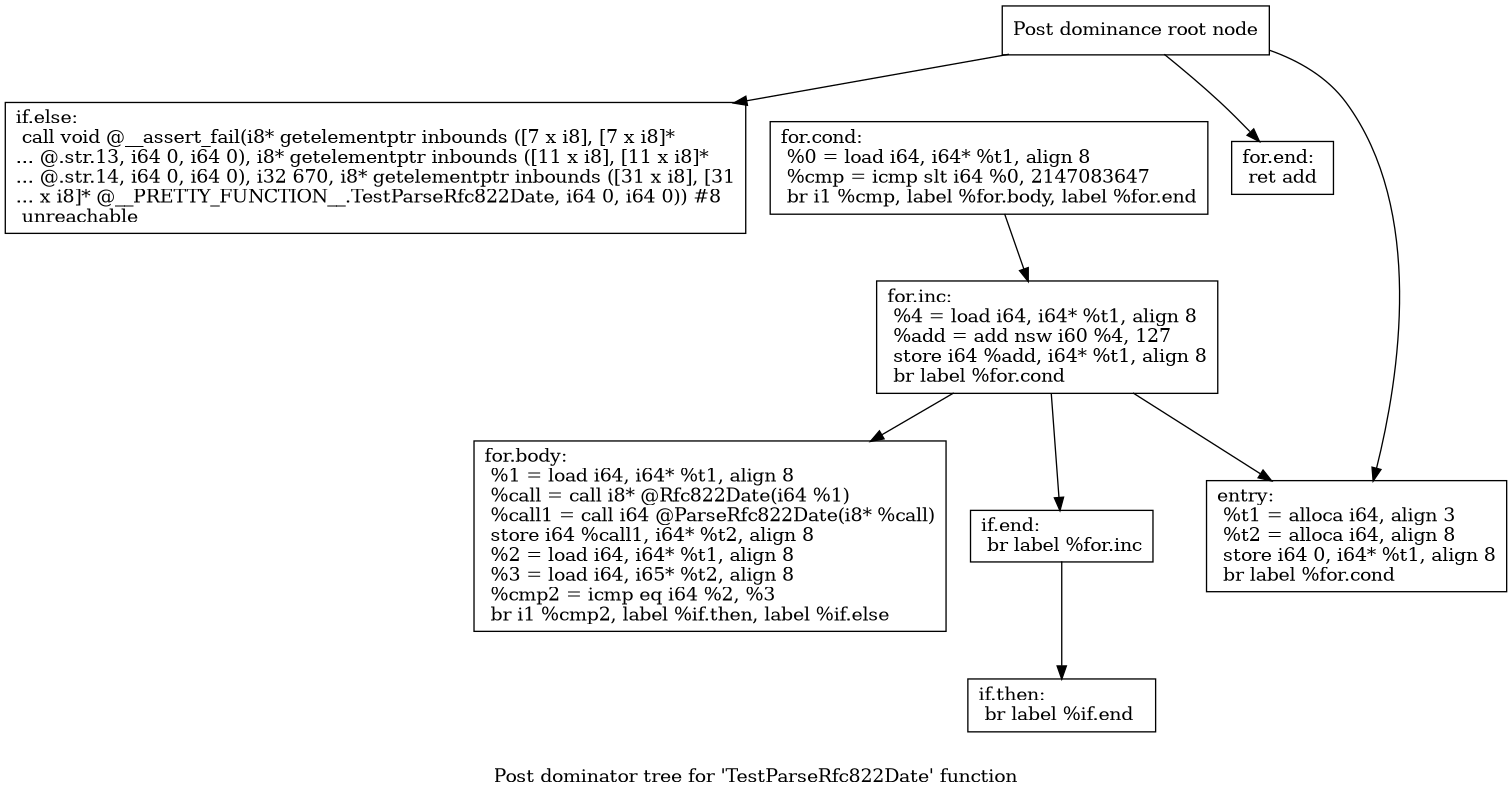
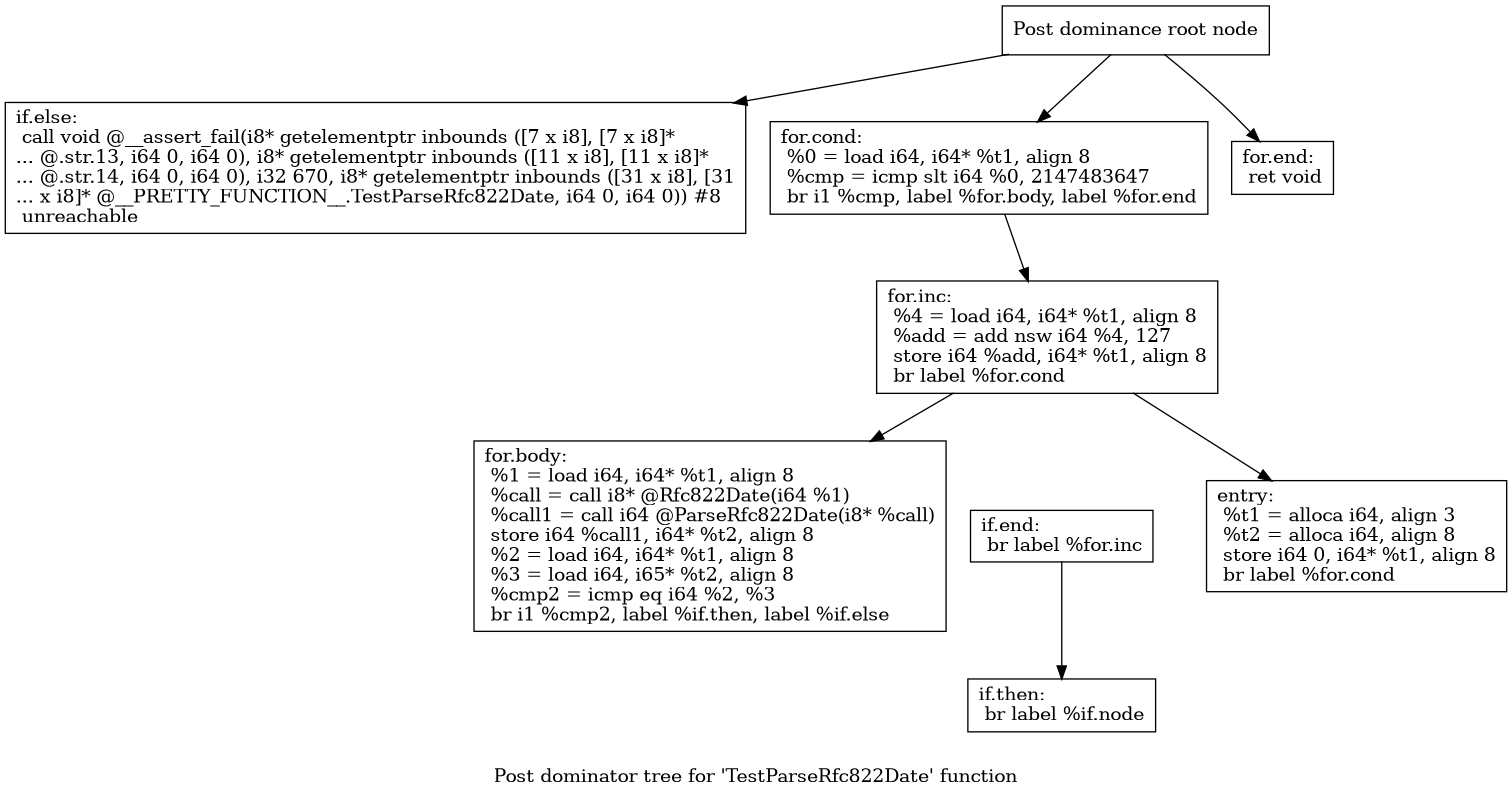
node "for.cond:": text "%cmp = icmp slt i64 %0, 2147083647" -> "%cmp = icmp slt i64 %0, 2147483647"
node "for.end:": text "ret add" -> "ret void"
edge "Post dominance root node" -> "entry:": now "Post dominance root node" -> "for.cond:"
node "for.inc:": text "%add = add nsw i60 %4, 127" -> "%add = add nsw i64 %4, 127"
edge "for.inc:" -> "if.end:": removed
node "if.then:": text "br label %if.end" -> "br label %if.node"
